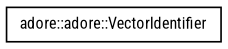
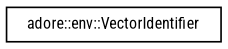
node "adore::adore::VectorIdentifier": label "adore::adore::VectorIdentifier" -> "adore::env::VectorIdentifier"
